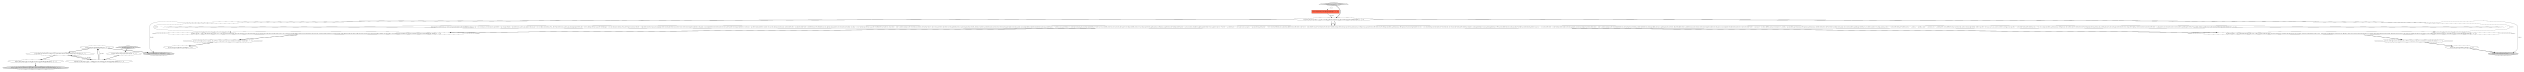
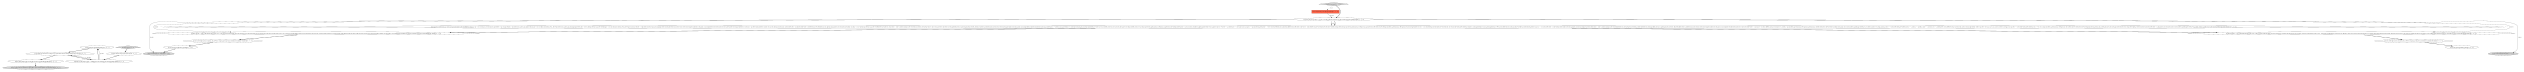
edge "performDefaults()@@@97@@@['1', '0', '0']" -> "return divider@@@98@@@['1', '0', '0']": removed
edge "saveSettings(profile)@@@6@@@['0', '0', '1']" -> "return divider@@@110@@@['0', '1', '0']": now "performDefaults()@@@109@@@['0', '1', '0']" -> "return divider@@@110@@@['0', '1', '0']"
